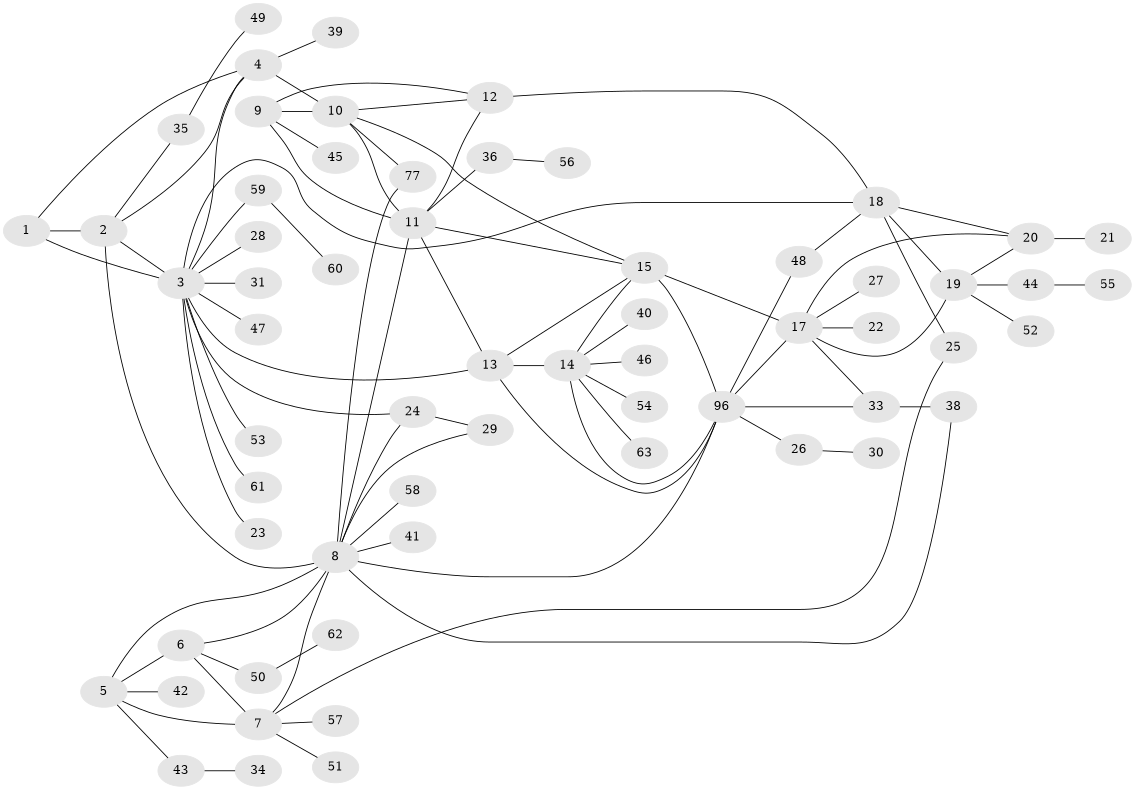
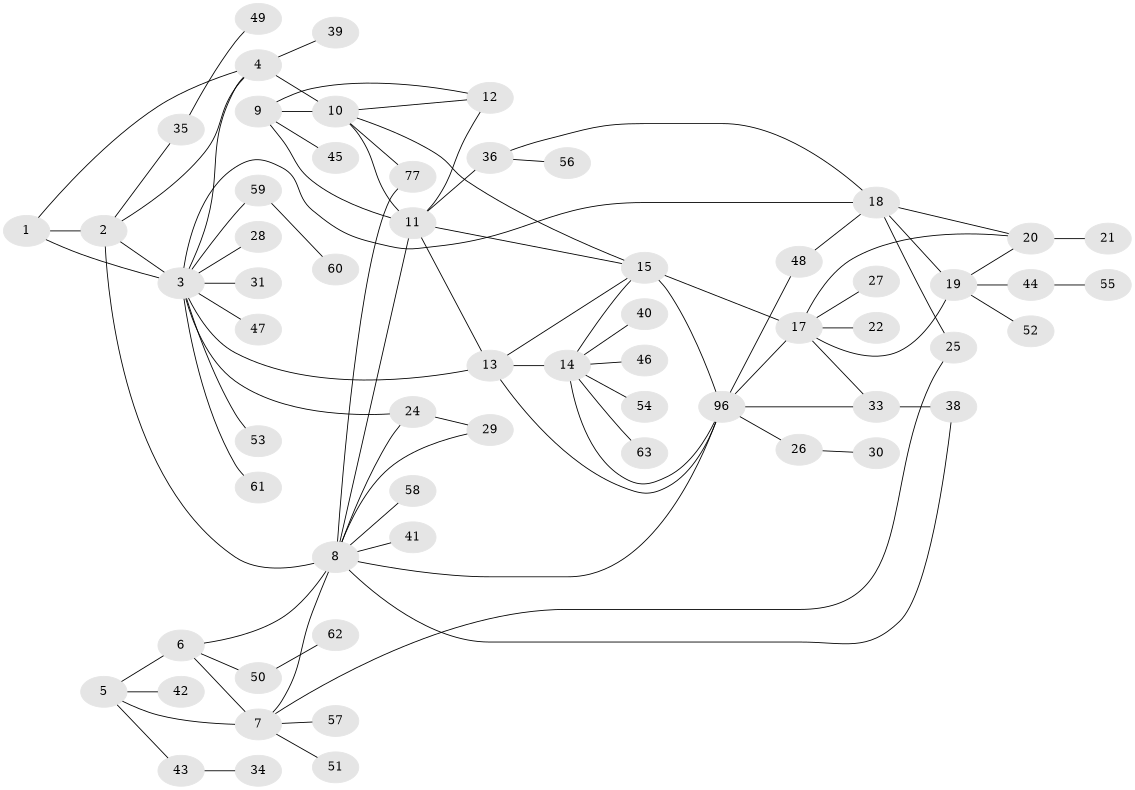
edge "12" -- "18": now "36" -- "18"
node "23": removed
edge "8" -- "5": removed
